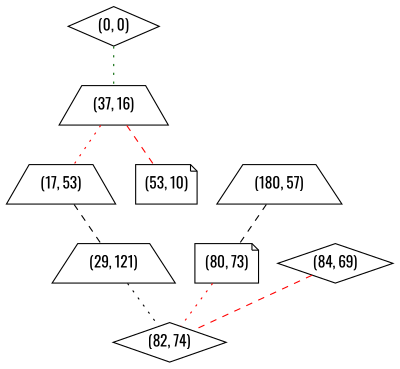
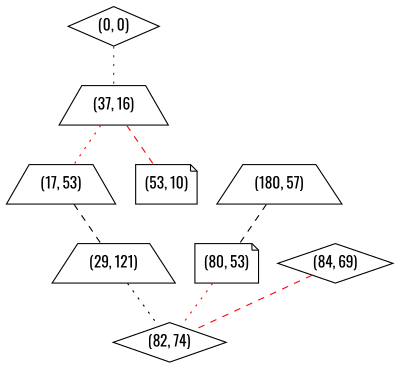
node "(80, 73)": label "(80, 73)" -> "(80, 53)"
